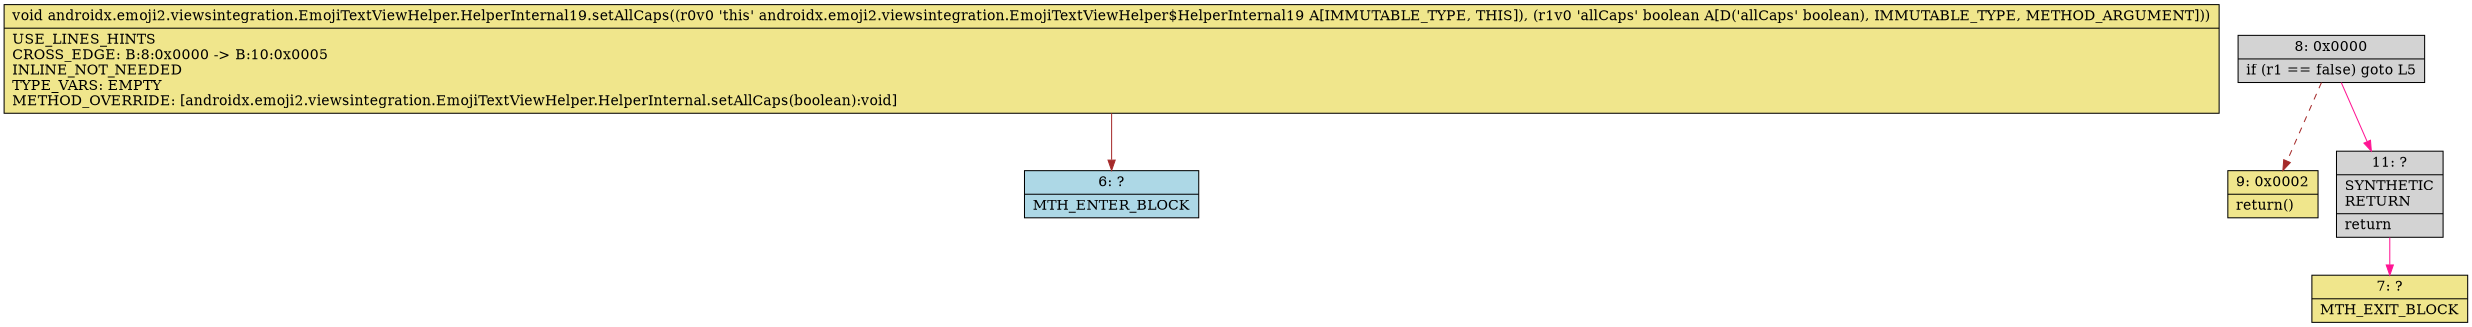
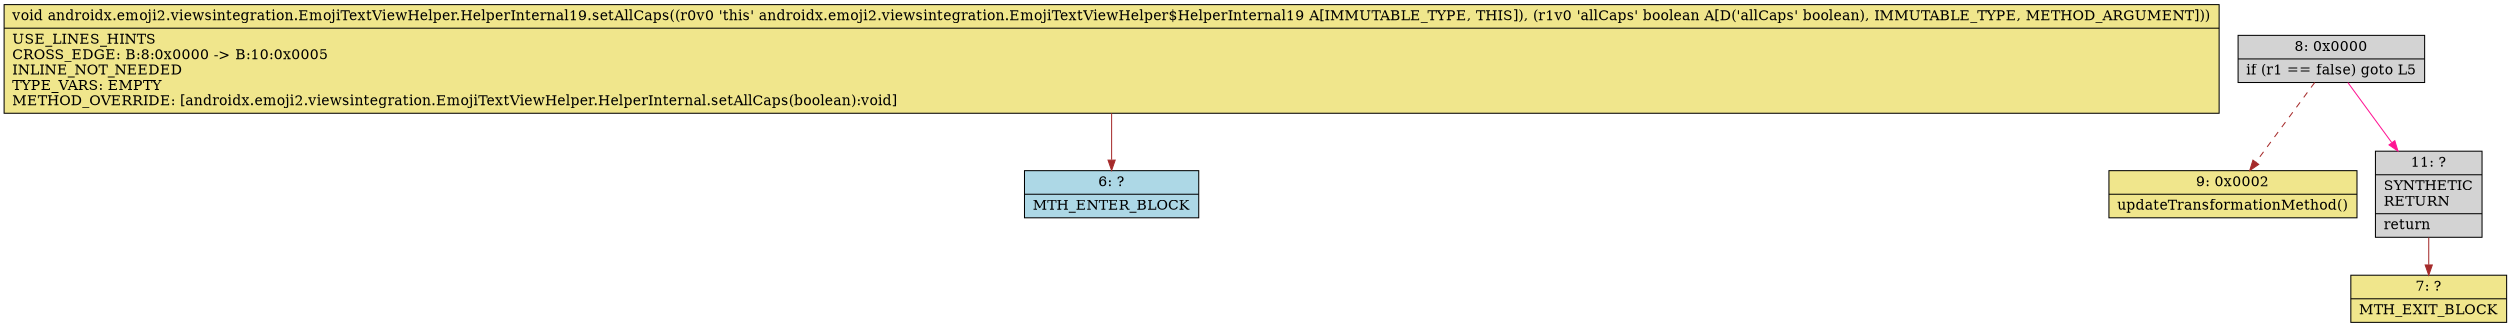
node "9: 0x0002": text "return()" -> "updateTransformationMethod()"
edge "11: ?" -> "7: ?": color deeppink -> brown
